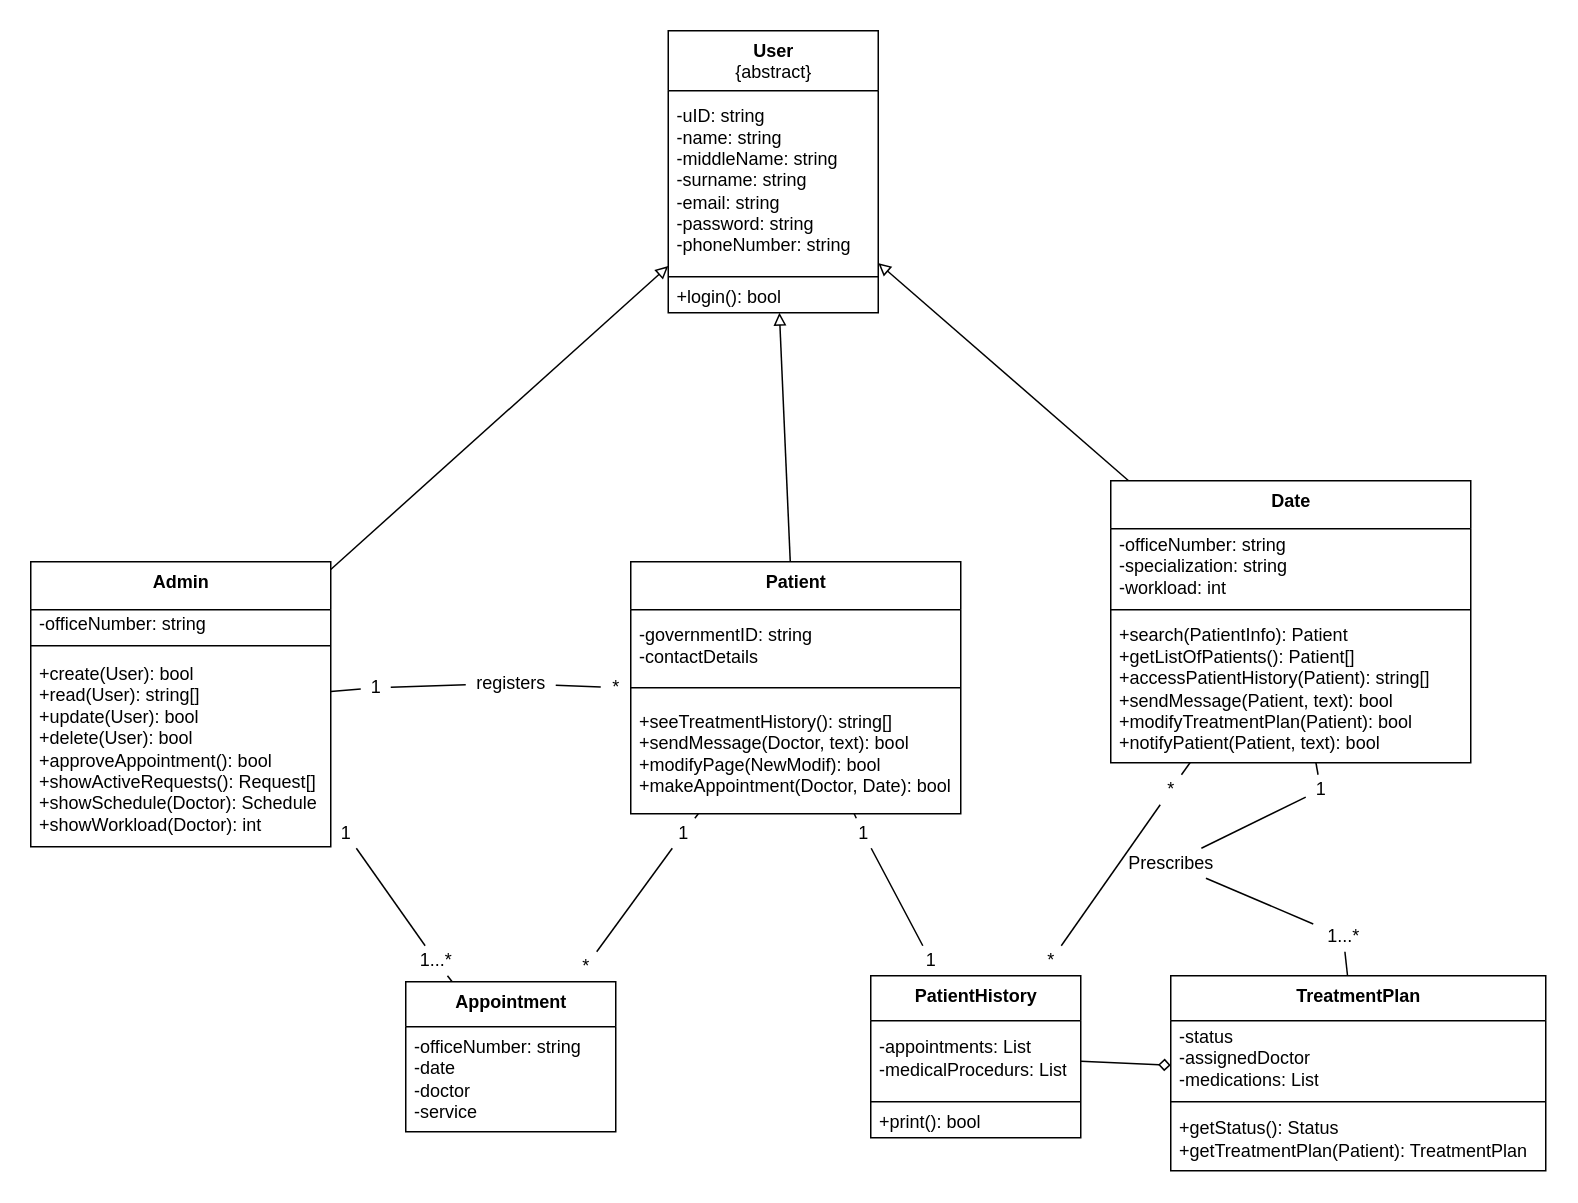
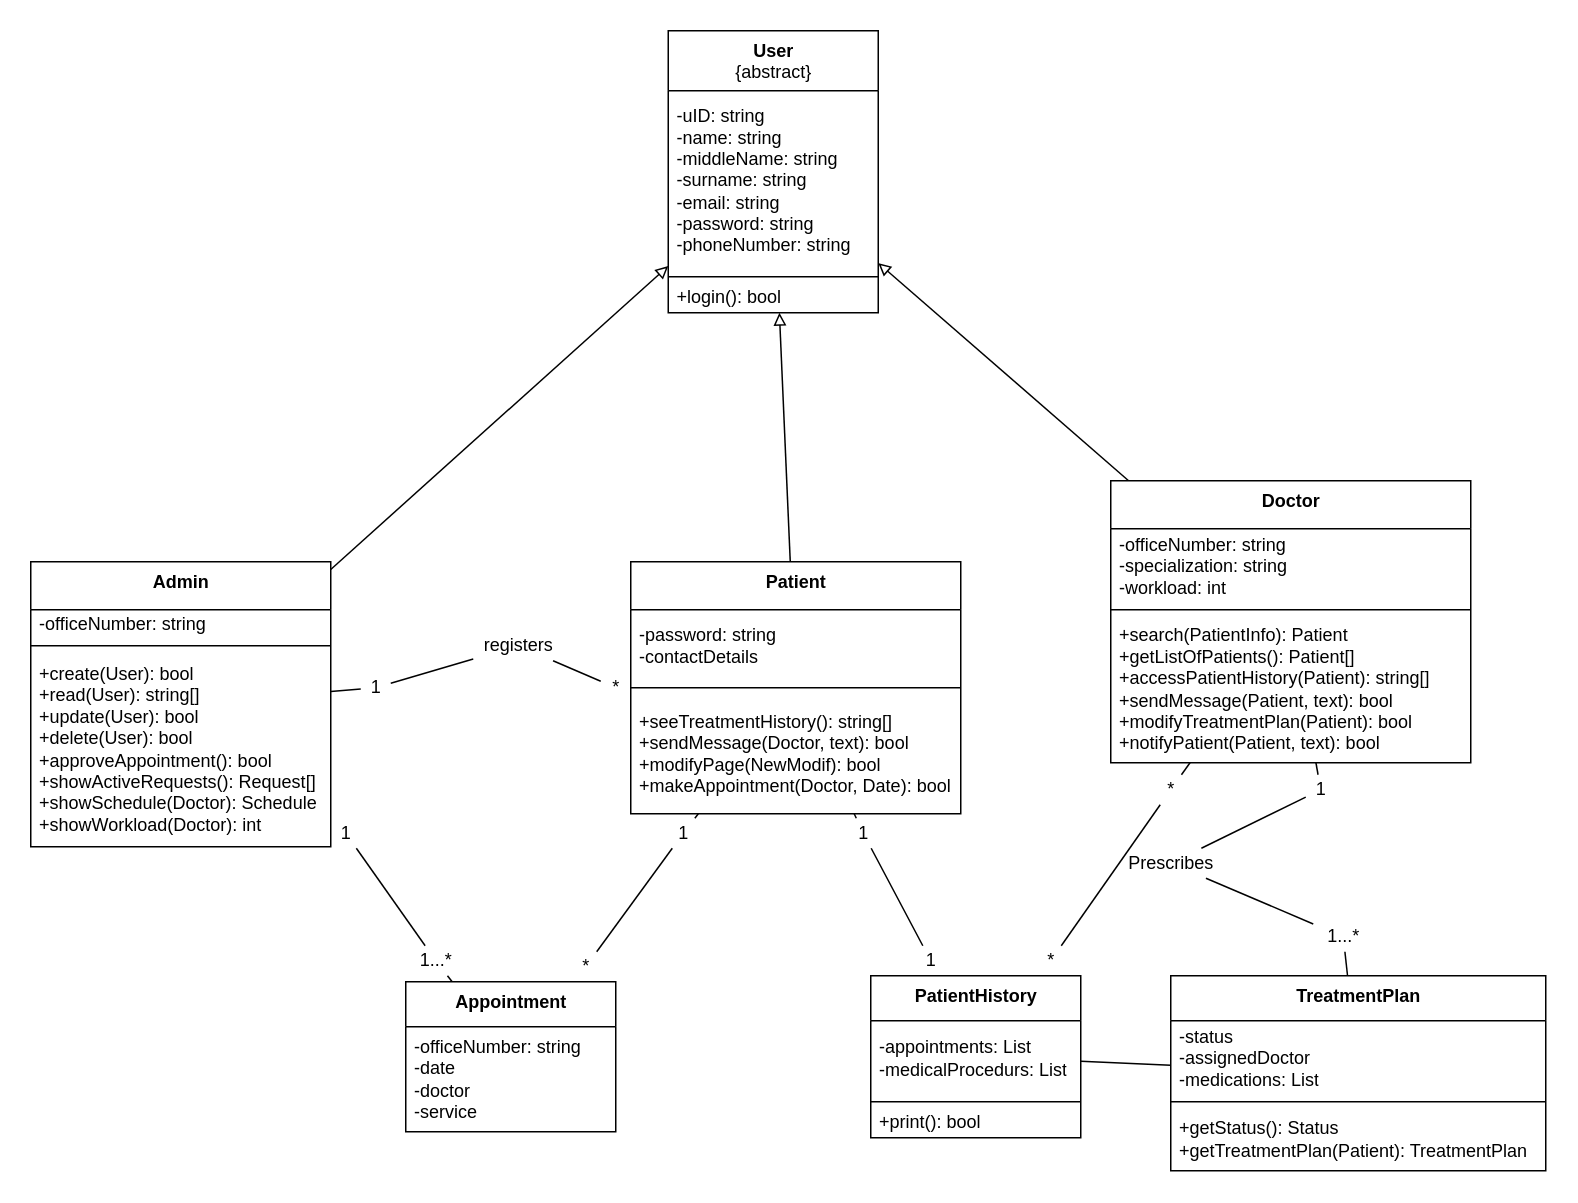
node "Date": label "Date" -> "Doctor"
node "-governmentID: string -contactDetails": label "-governmentID: string -contactDetails" -> "-password: string -contactDetails"
node "registers": moved (511, 683) -> (518, 646)
edge "PatientHistory" -> "TreatmentPlan": arrowhead diamond -> none
